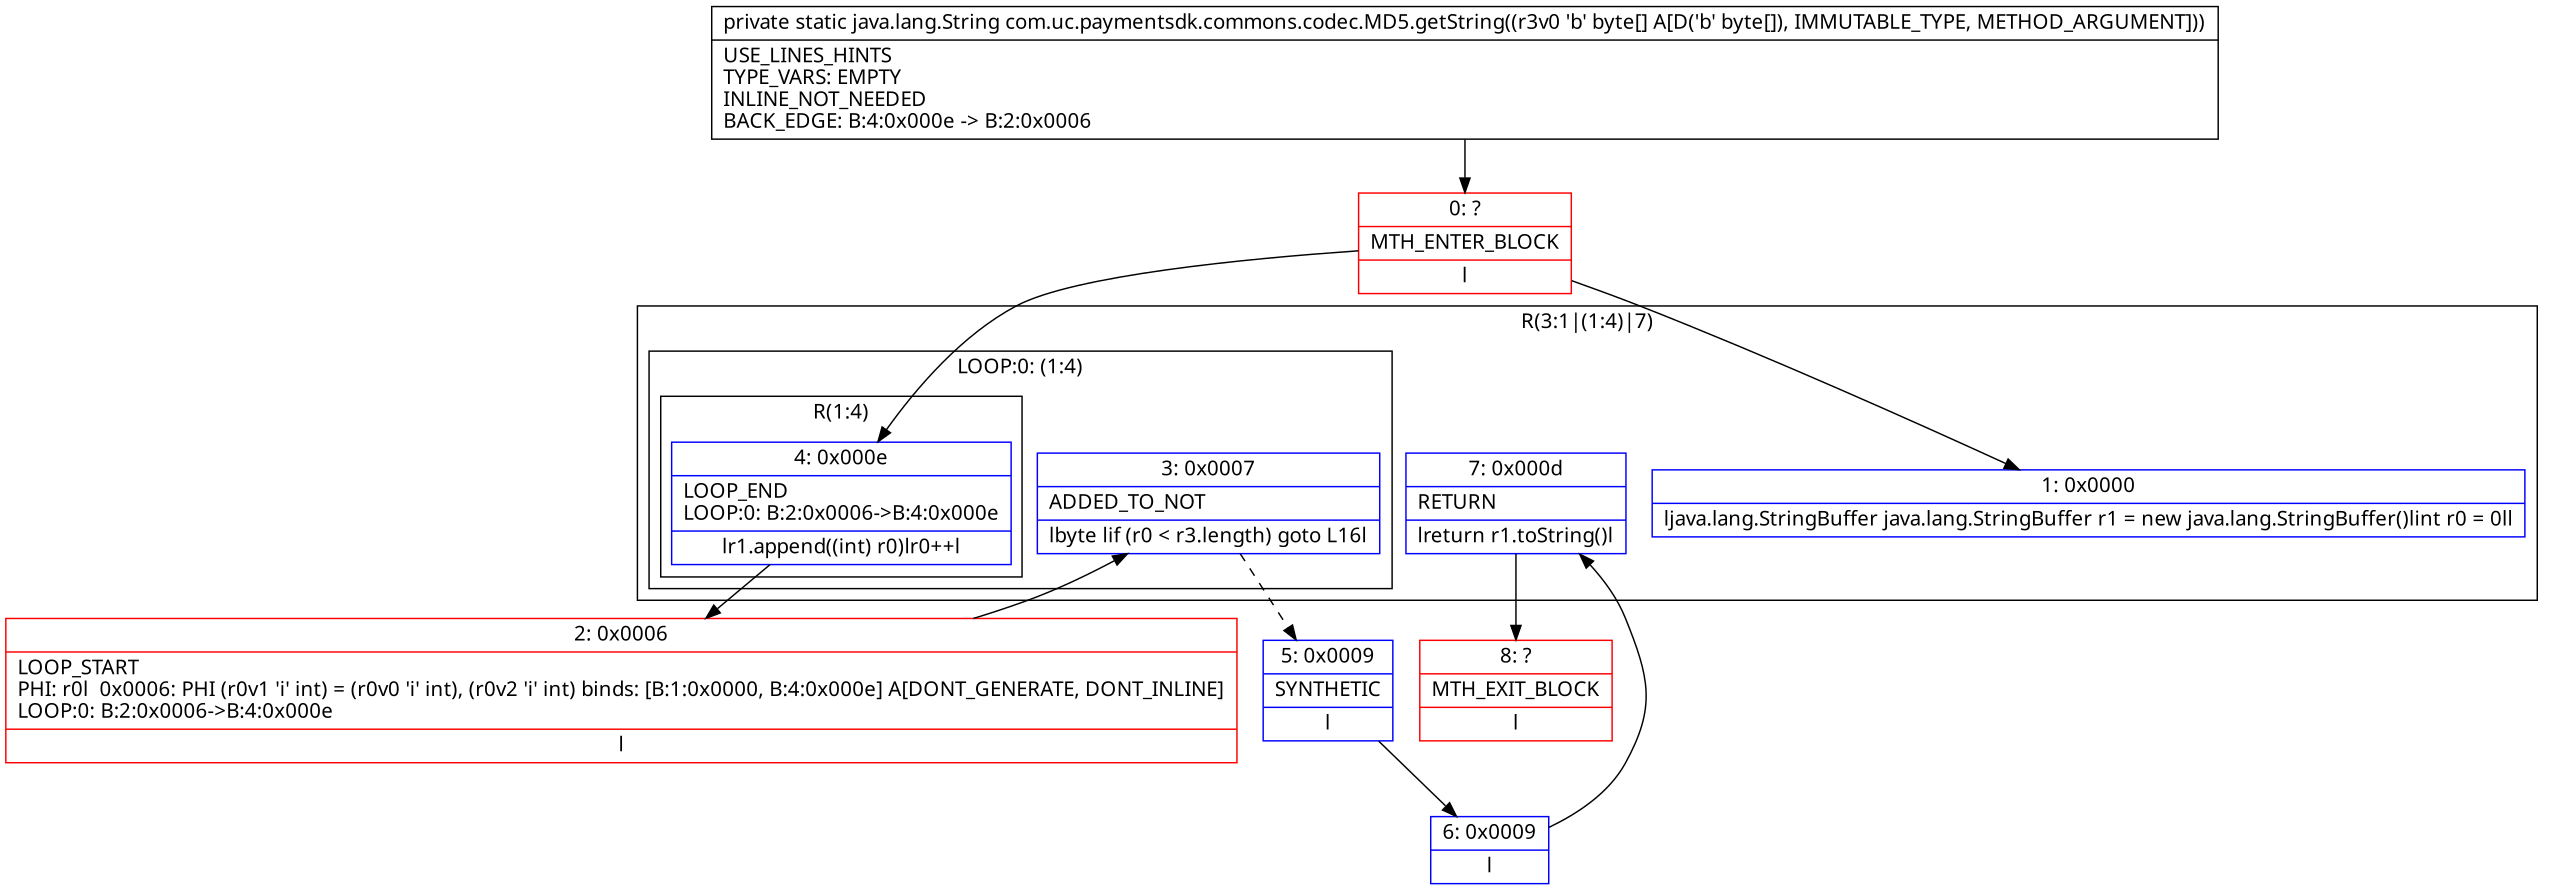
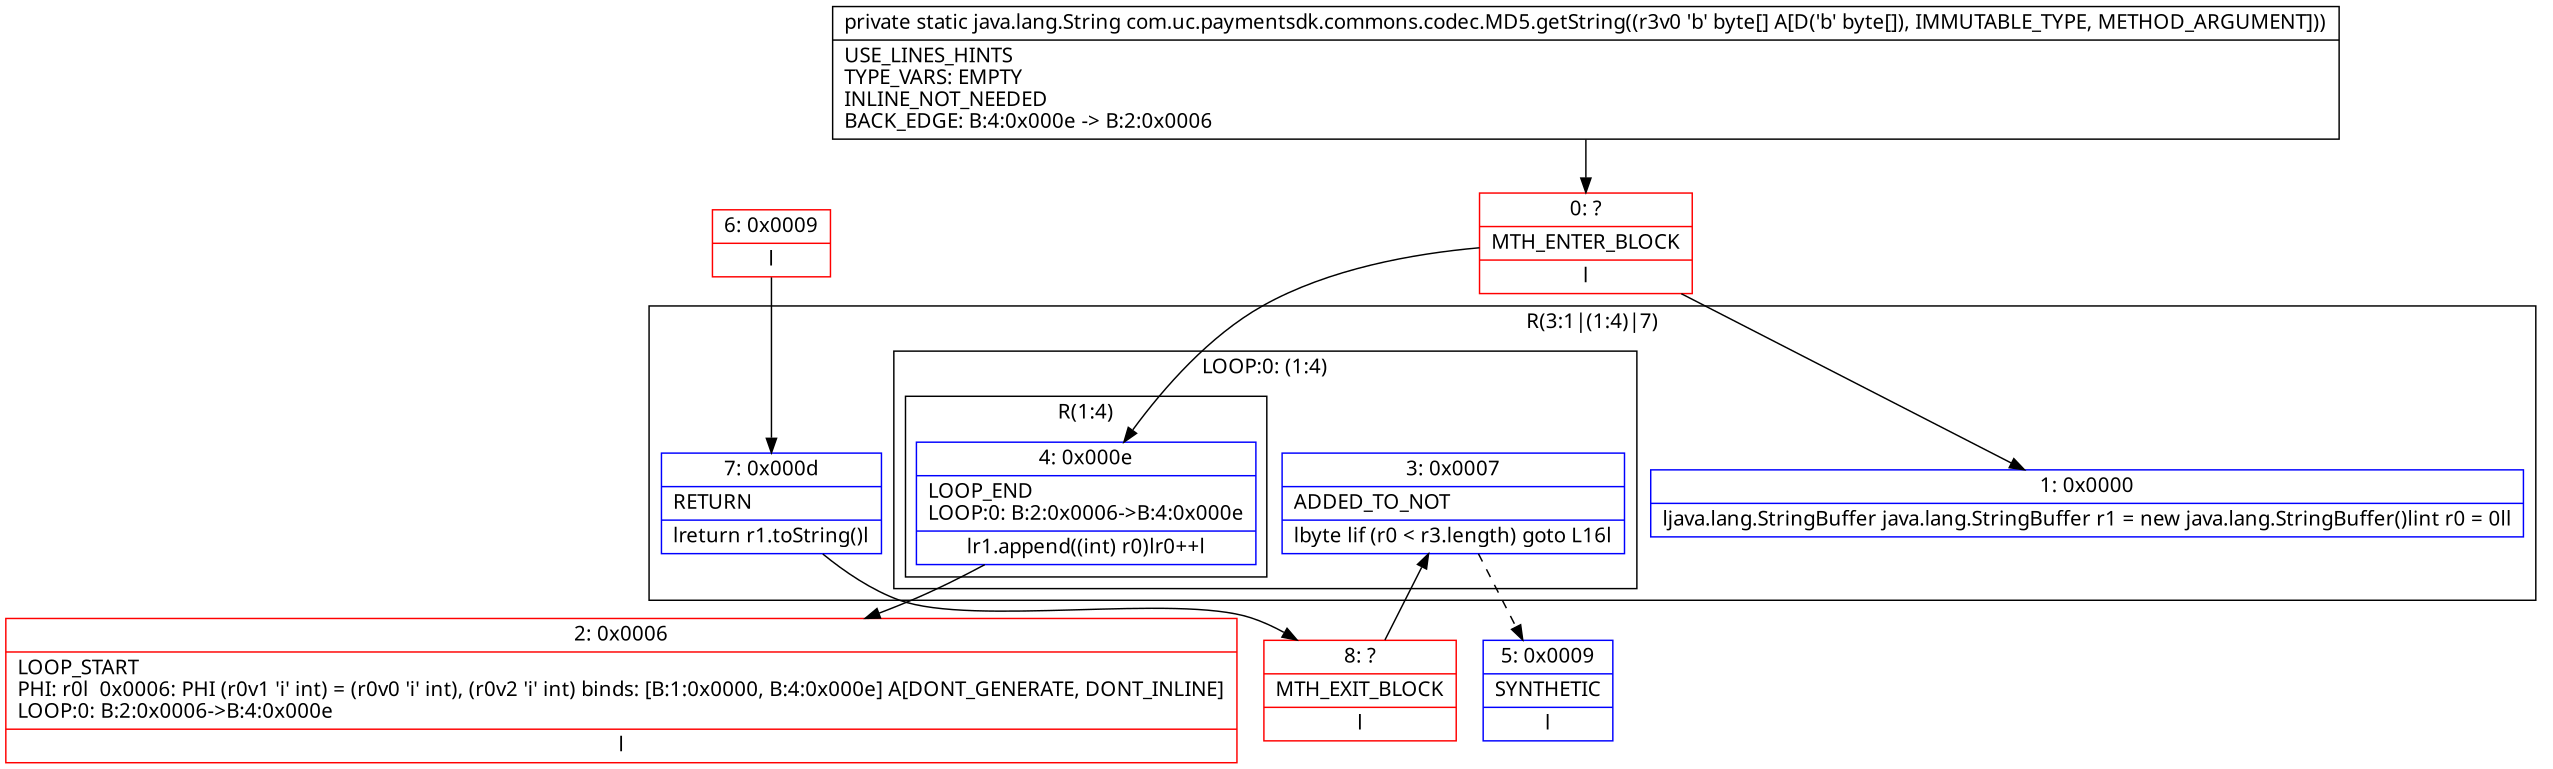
edge "2: 0x0006" -> "3: 0x0007": now "8: ?" -> "3: 0x0007"
edge "5: 0x0009" -> "6: 0x0009": removed
node "6: 0x0009": color blue -> red
